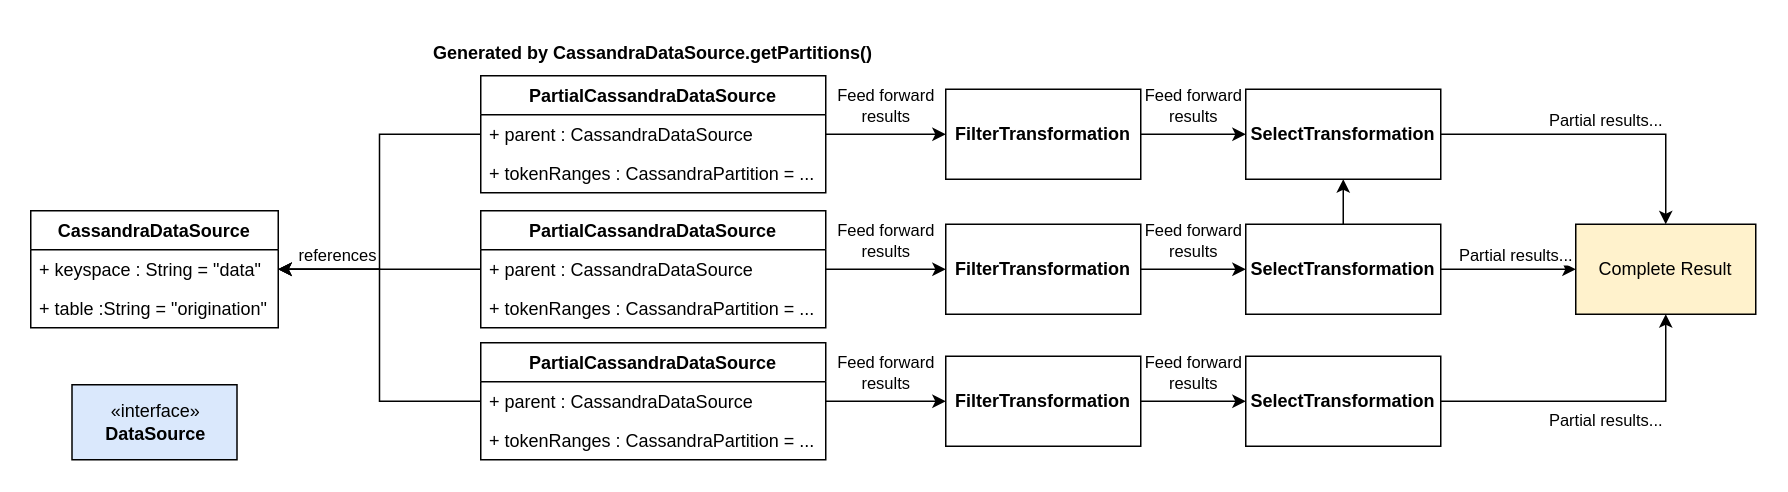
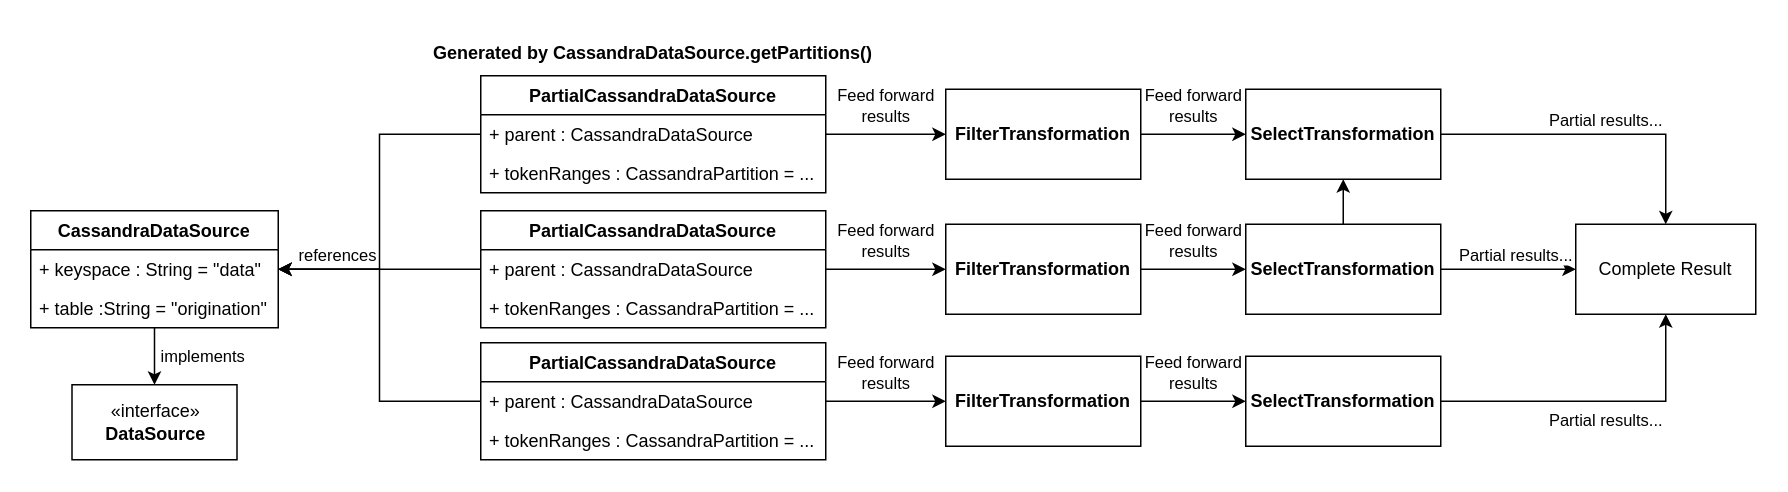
node "Complete Result": fillcolor #fff2cc -> #ffffff
edge "CassandraDataSource" -> "«interface» DataSource": added, label "implements"
node "«interface» DataSource": fillcolor #dae8fc -> #ffffff
